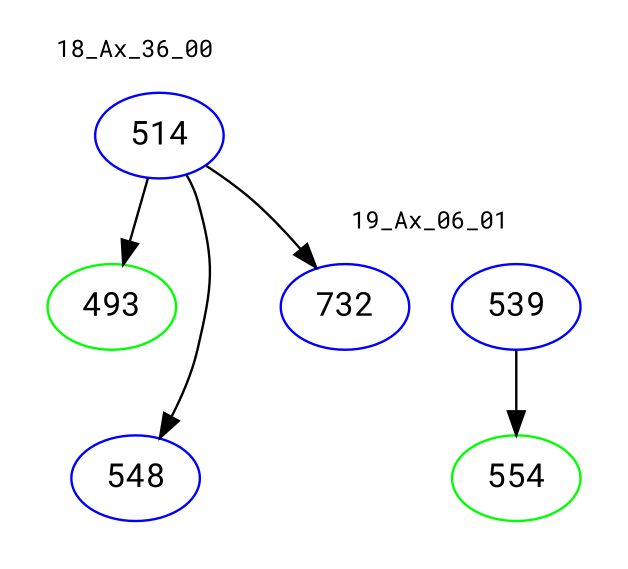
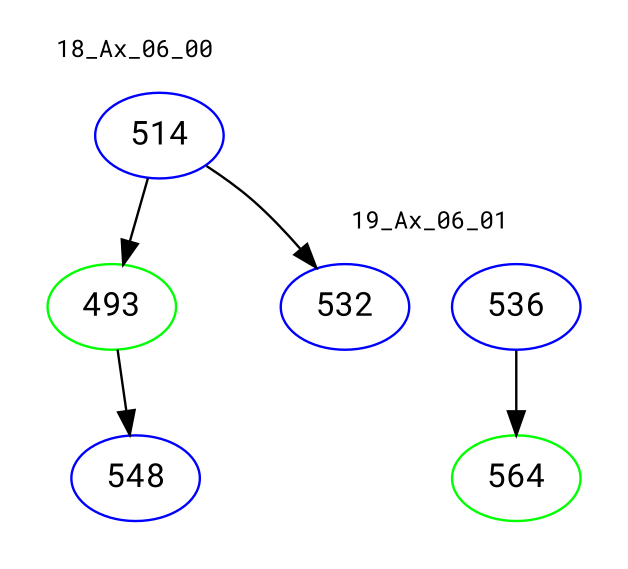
cluster "18_Ax_36_00": label "18_Ax_36_00" -> "18_Ax_06_00"
edge "514" -> "548": now "493" -> "548"
node "732": label "732" -> "532"
node "539": label "539" -> "536"
node "554": label "554" -> "564"
